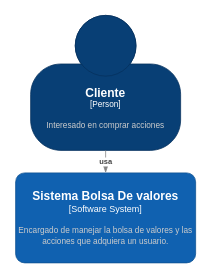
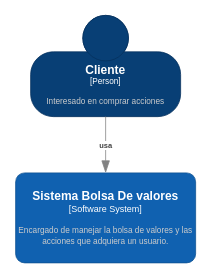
node "Cliente [Person] Interesado en comprar acciones": size 150x135 -> 150x101
